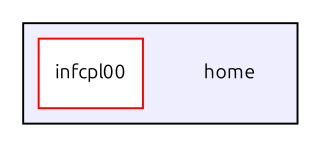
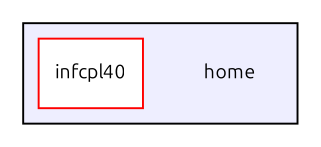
node "infcpl00": label "infcpl00" -> "infcpl40"
